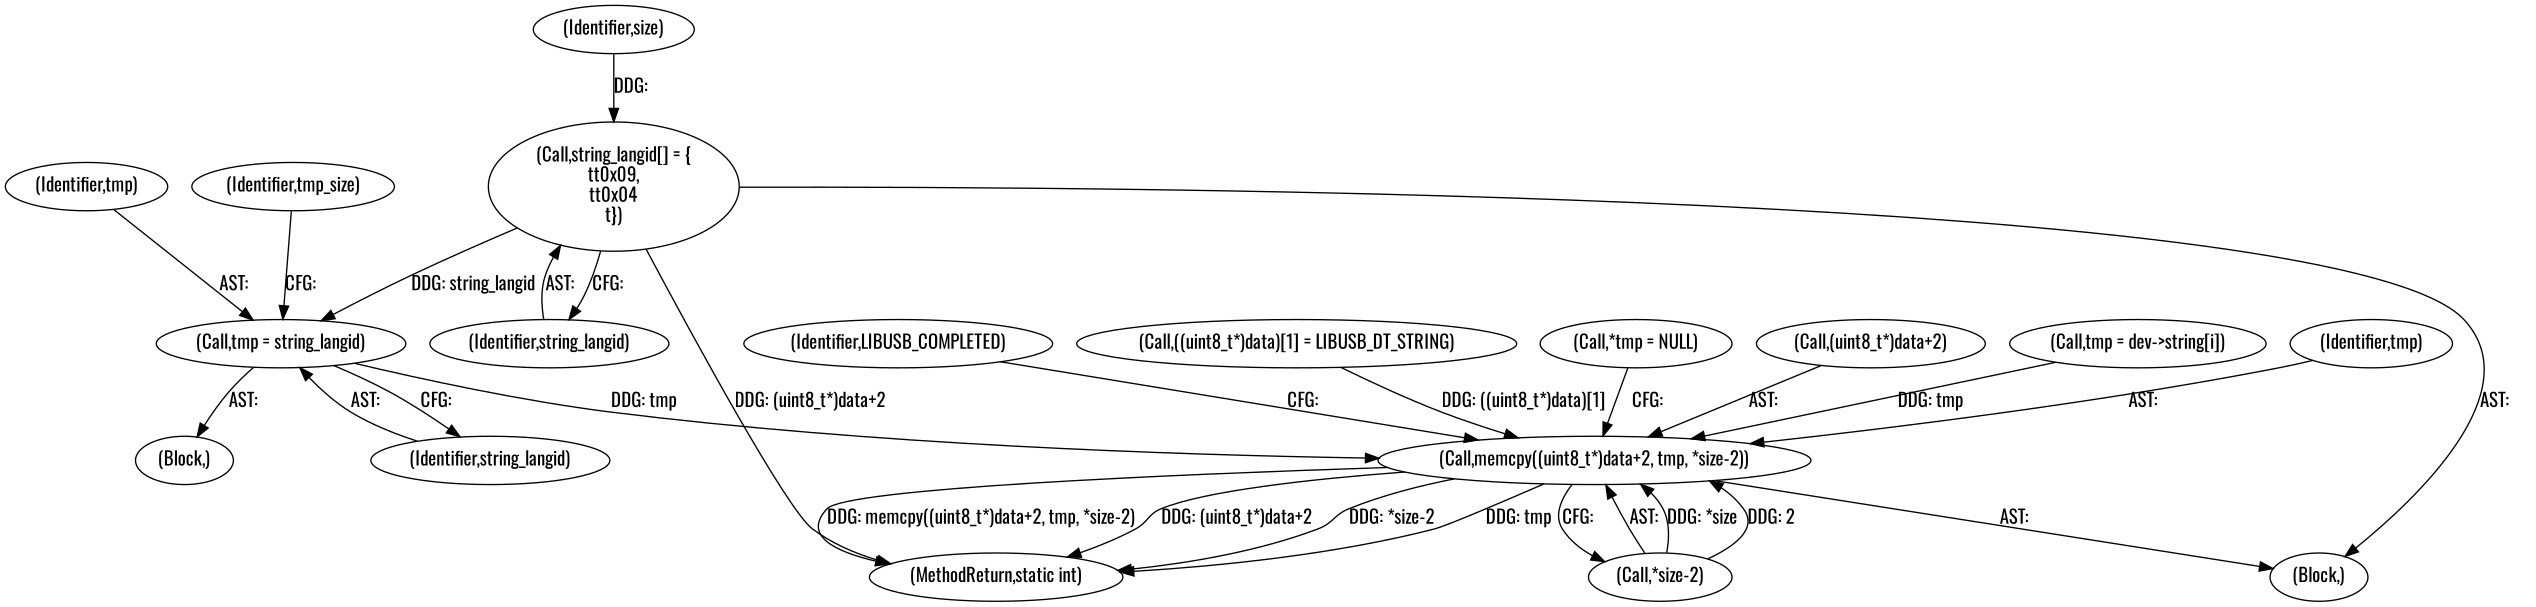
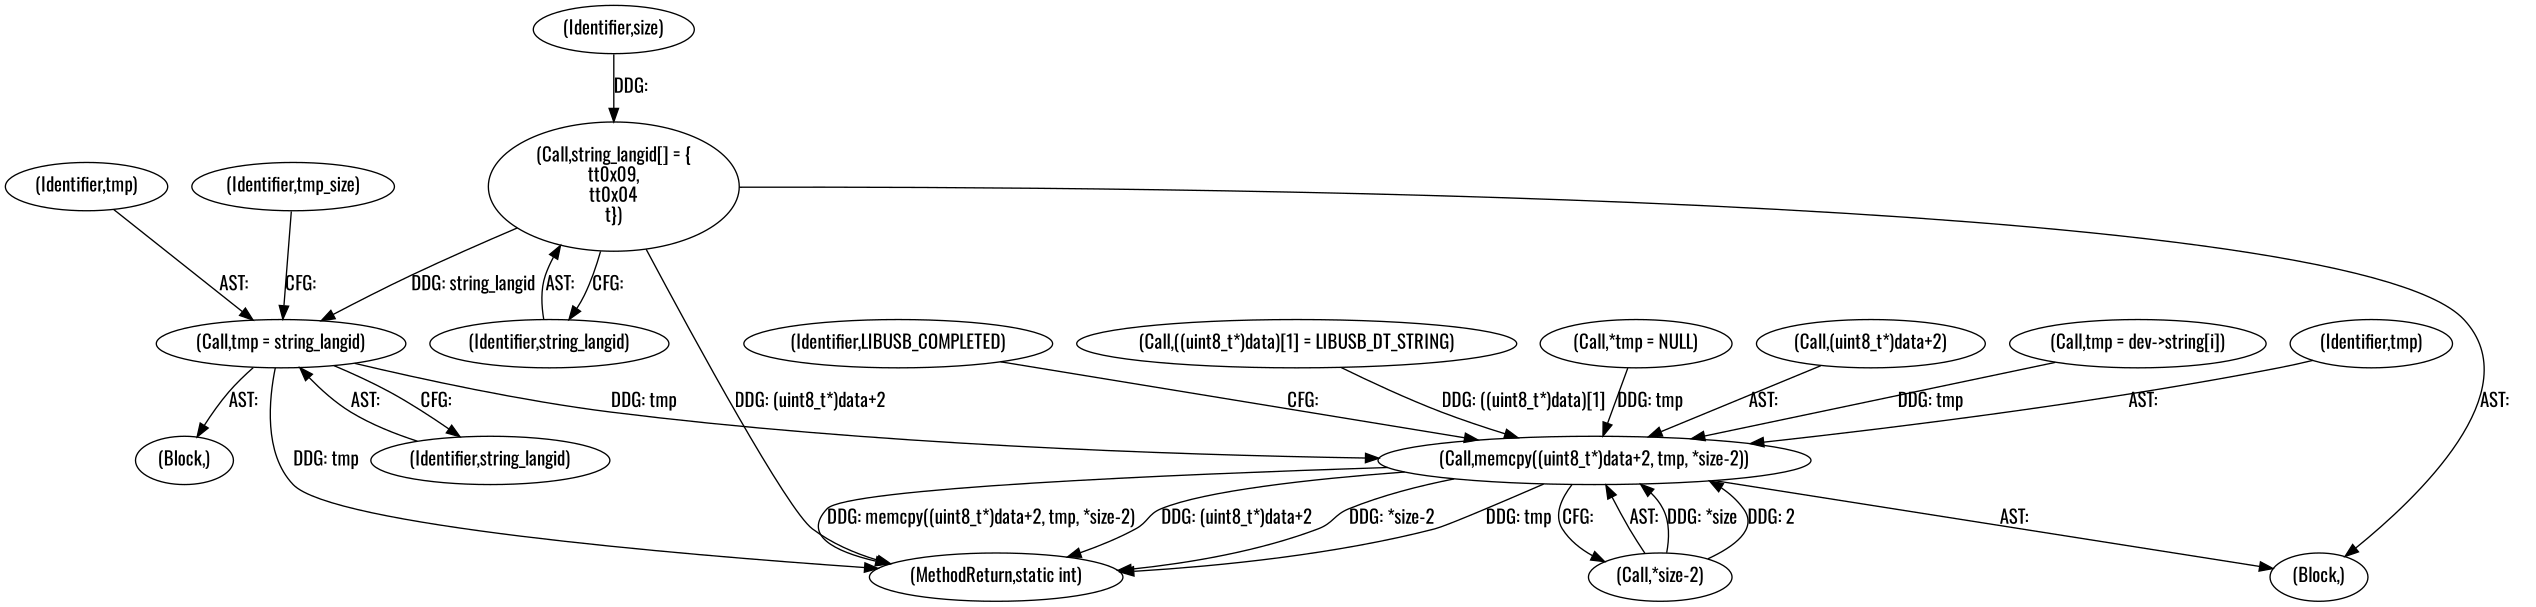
edge "(Call,*tmp = NULL)" -> "(Call,memcpy((uint8_t*)data+2, tmp, *size-2))": label "CFG: " -> "DDG: tmp"
edge "(Call,tmp = string_langid)" -> "(MethodReturn,static int)": added, label "DDG: tmp"
